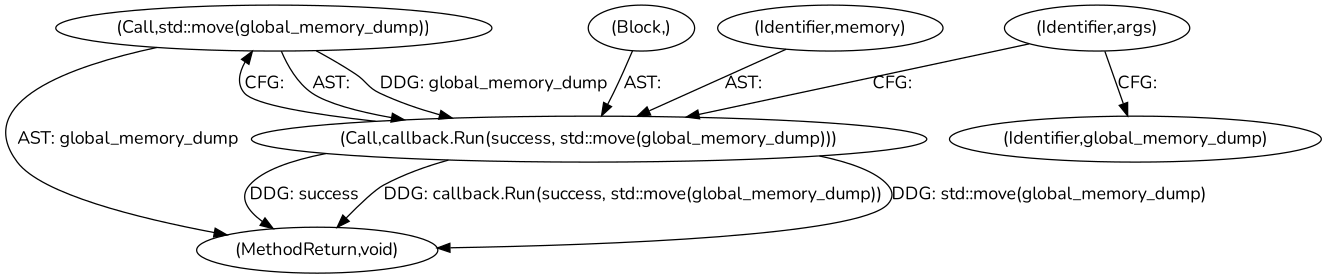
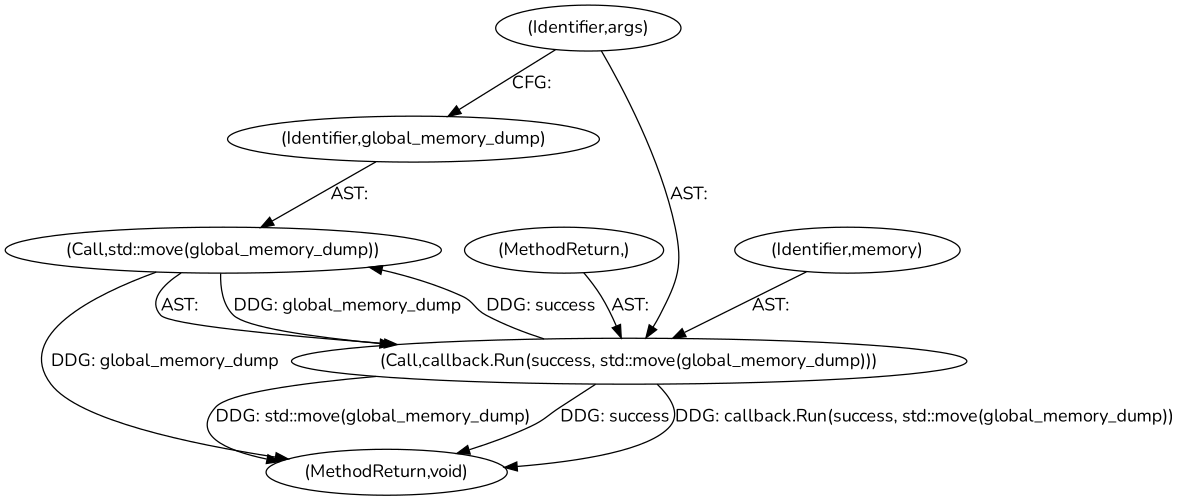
node "(Block,)": label "(Block,)" -> "(MethodReturn,)"
edge "(Call,callback.Run(success, std::move(global_memory_dump)))" -> "(Call,std::move(global_memory_dump))": label "CFG: " -> "DDG: success"
edge "(Identifier,args)" -> "(Call,callback.Run(success, std::move(global_memory_dump)))": label "CFG: " -> "AST: "
edge "(Call,std::move(global_memory_dump))" -> "(MethodReturn,void)": label "AST: global_memory_dump" -> "DDG: global_memory_dump"
edge "(Identifier,global_memory_dump)" -> "(Call,std::move(global_memory_dump))": added, label "AST:"
